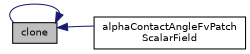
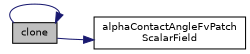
edge "alphaContactAngleFvPatch ScalarField" -> "clone": reversed
